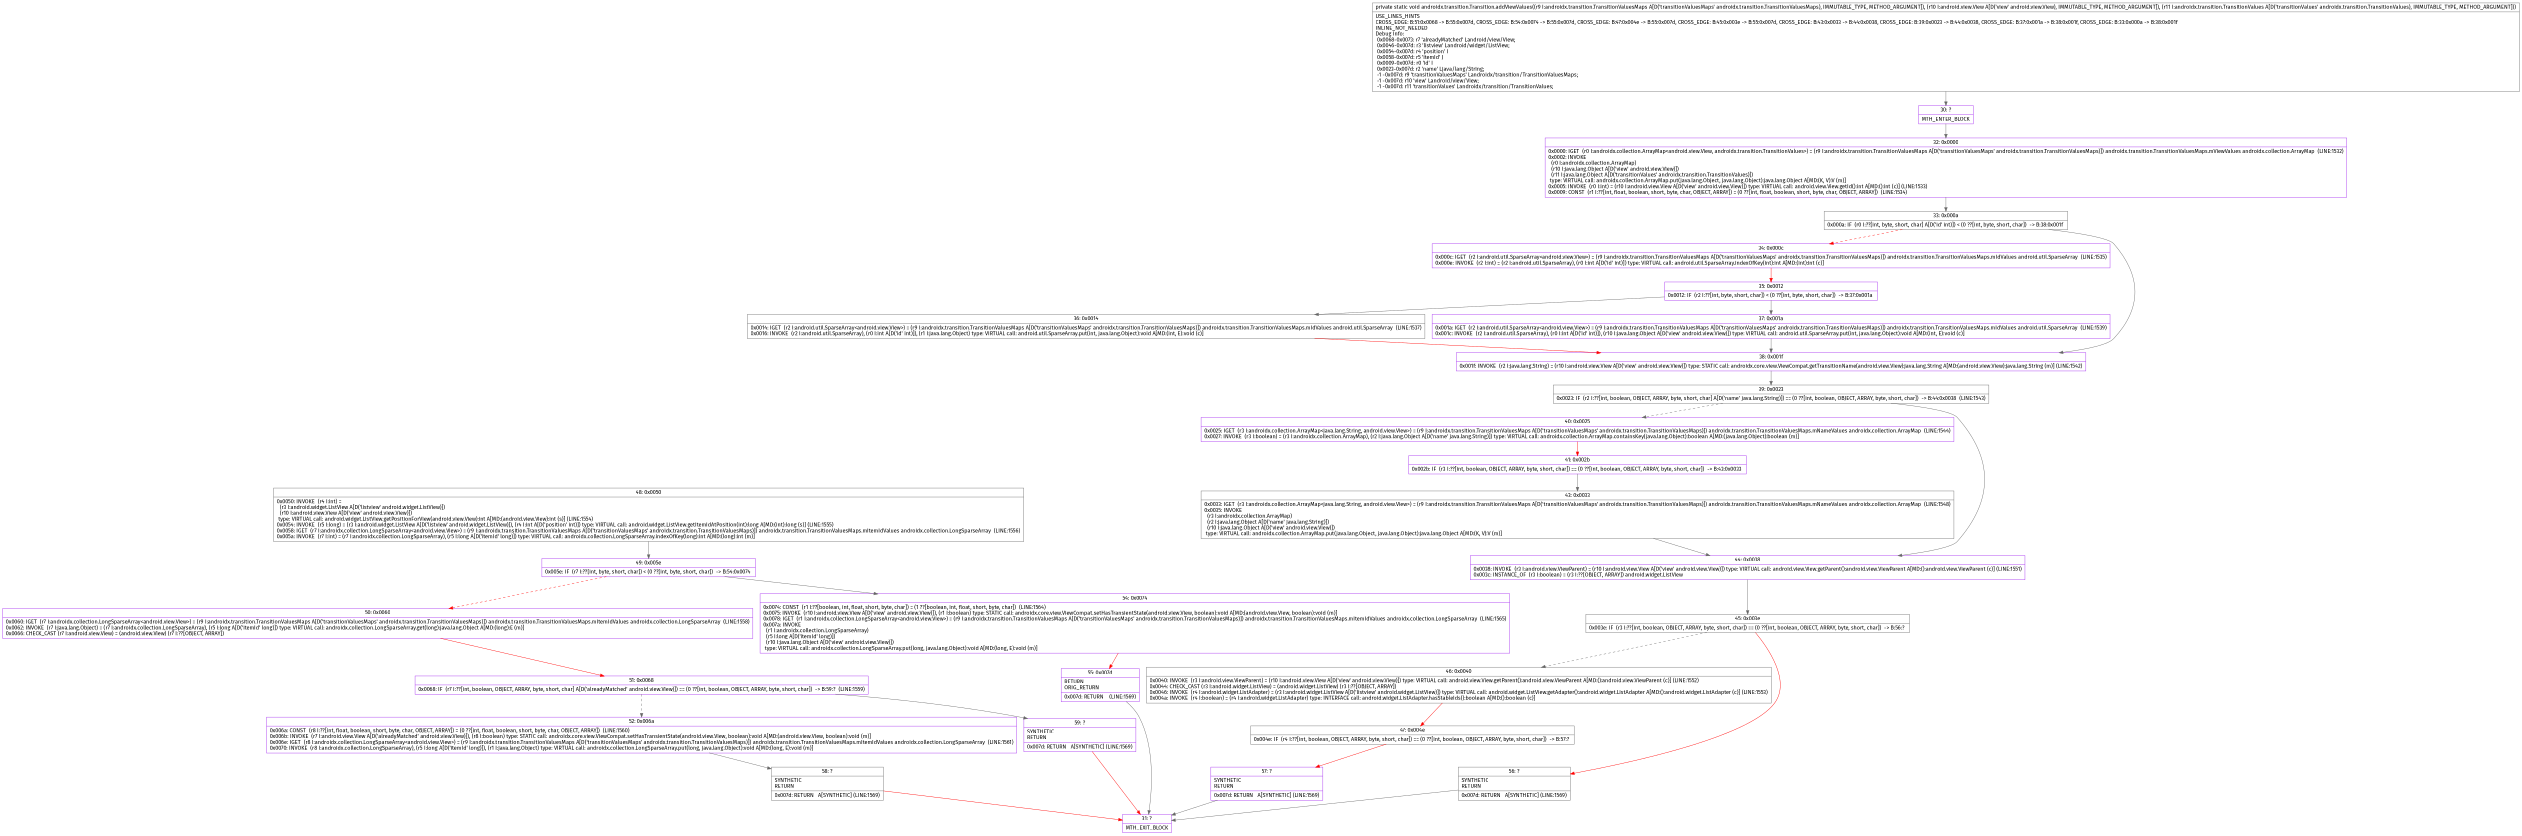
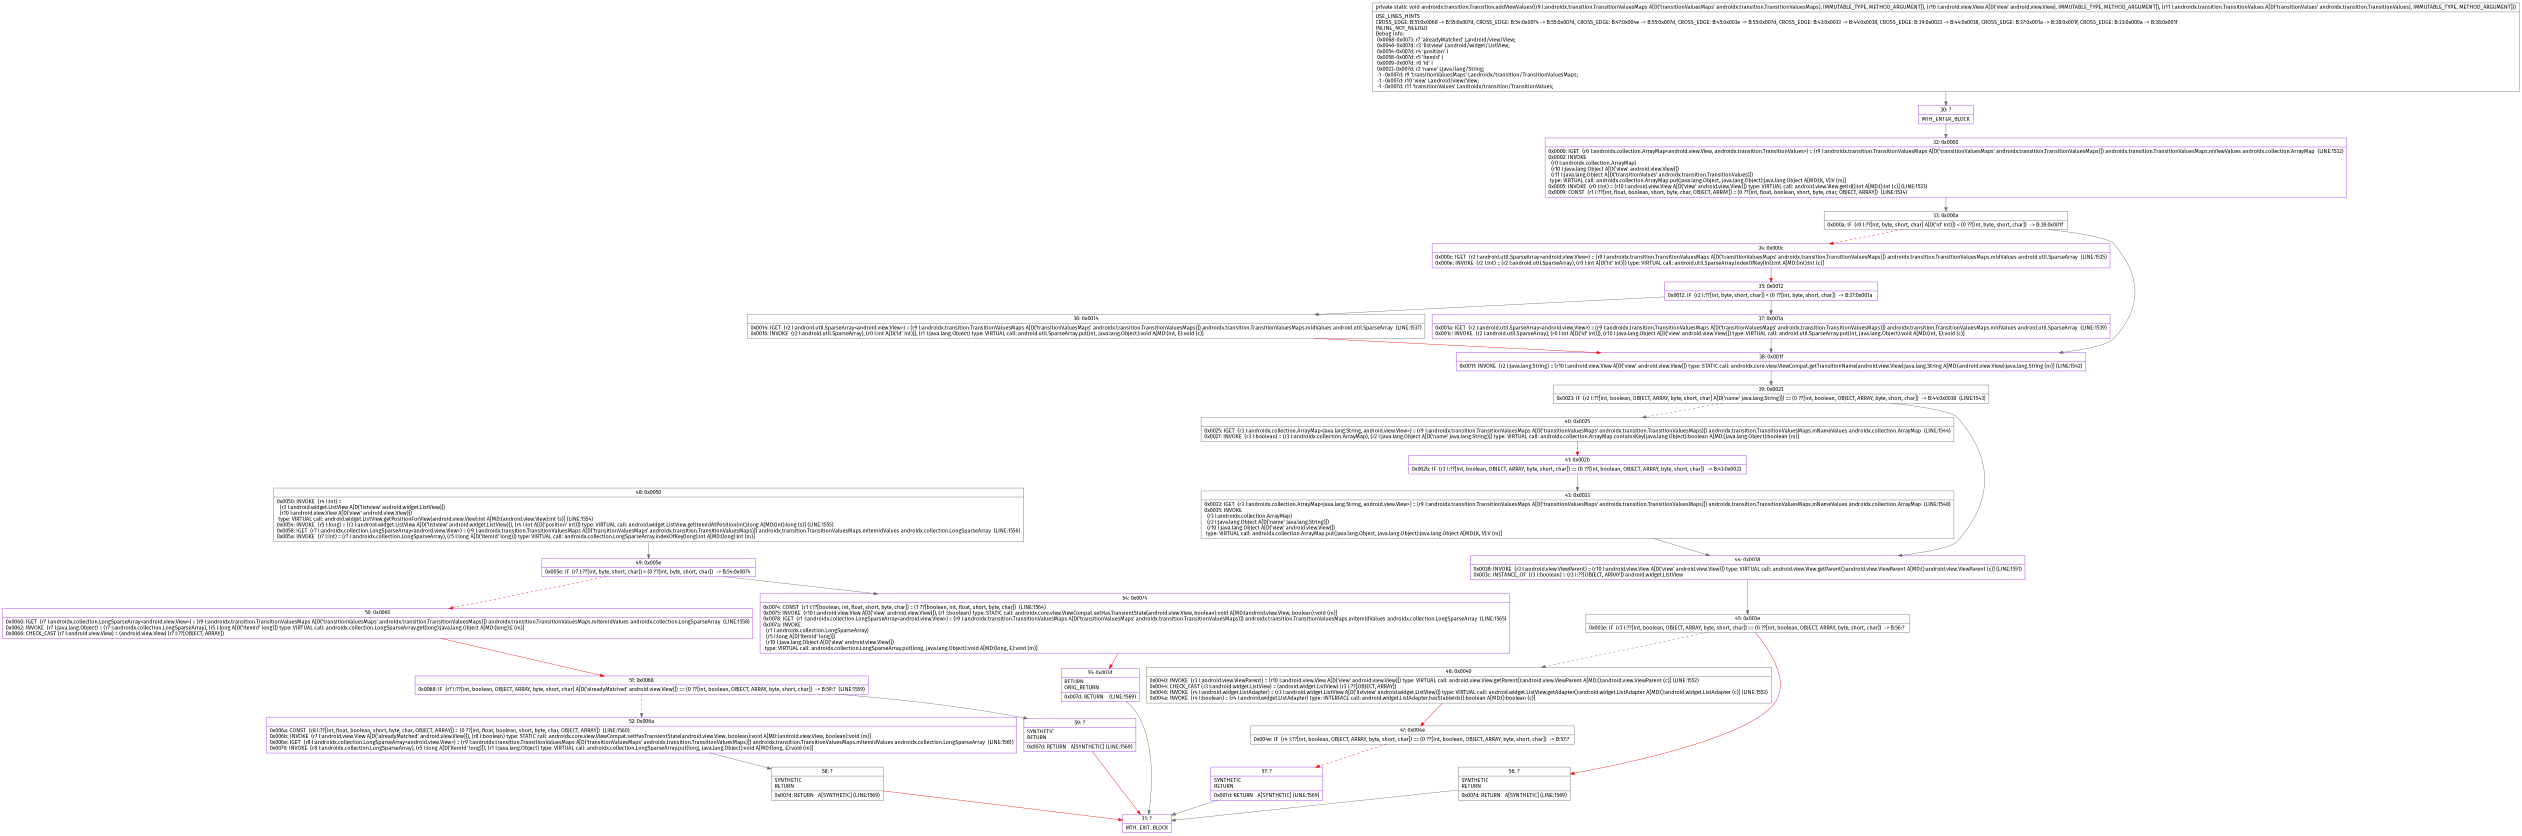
node "40: 0x0025": color purple -> gray40
edge "47: 0x004e" -> "57: ?": style solid -> dashed
